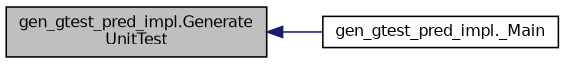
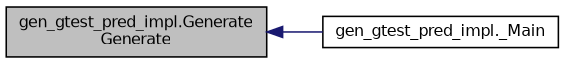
node "gen_gtest_pred_impl.Generate UnitTest": label "gen_gtest_pred_impl.Generate UnitTest" -> "gen_gtest_pred_impl.Generate Generate"
